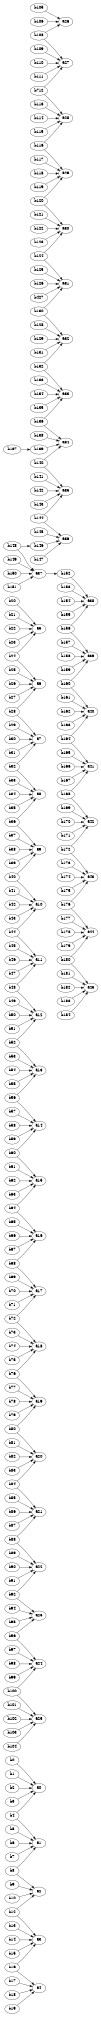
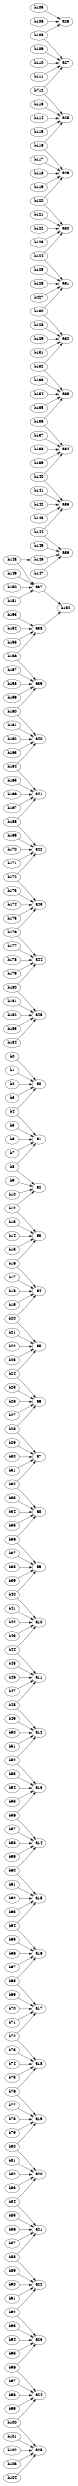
edge "b137" -> "b139": now "b137" -> "a34"
edge "b152" -> "a38": reversed
edge "b20" -> "a4": added
node "b93": added
